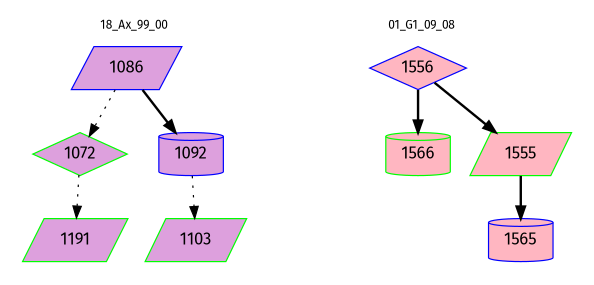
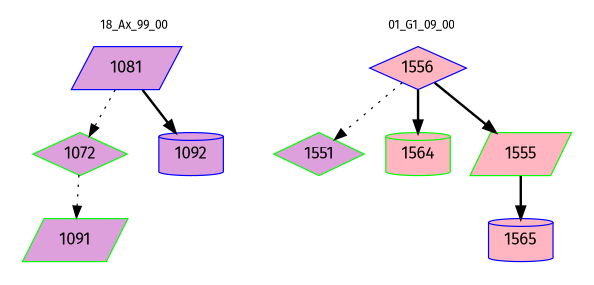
cluster "01_G1_09_08": label "01_G1_09_08" -> "01_G1_09_00"
node "1086": label "1086" -> "1081"
node "1551": added
node "1566": label "1566" -> "1564"
node "1191": label "1191" -> "1091"
node "1103": removed
